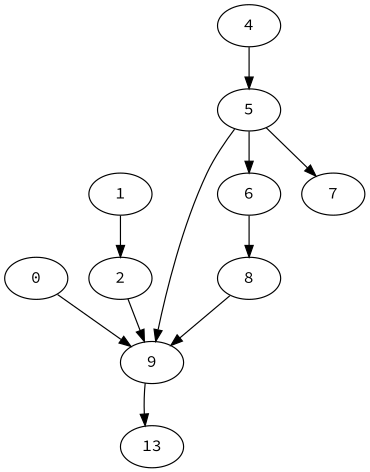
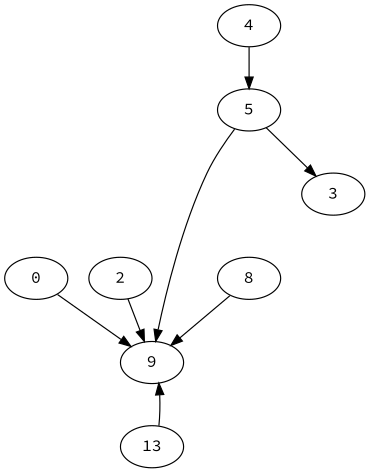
node "1": removed
node "6": removed
node "7": label "7" -> "3"
edge "9" -> "13": reversed
